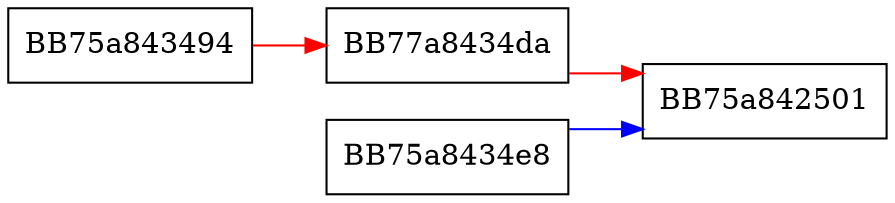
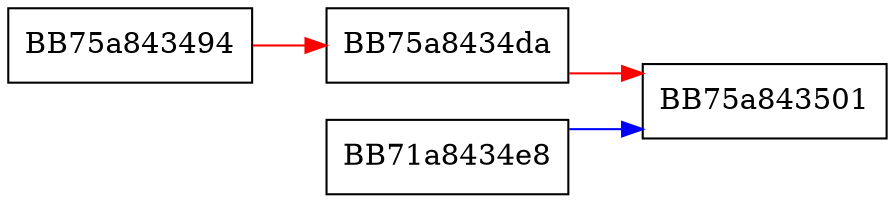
node "BB77a8434da": label "BB77a8434da" -> "BB75a8434da"
node "BB75a842501": label "BB75a842501" -> "BB75a843501"
node "BB75a8434e8": label "BB75a8434e8" -> "BB71a8434e8"
